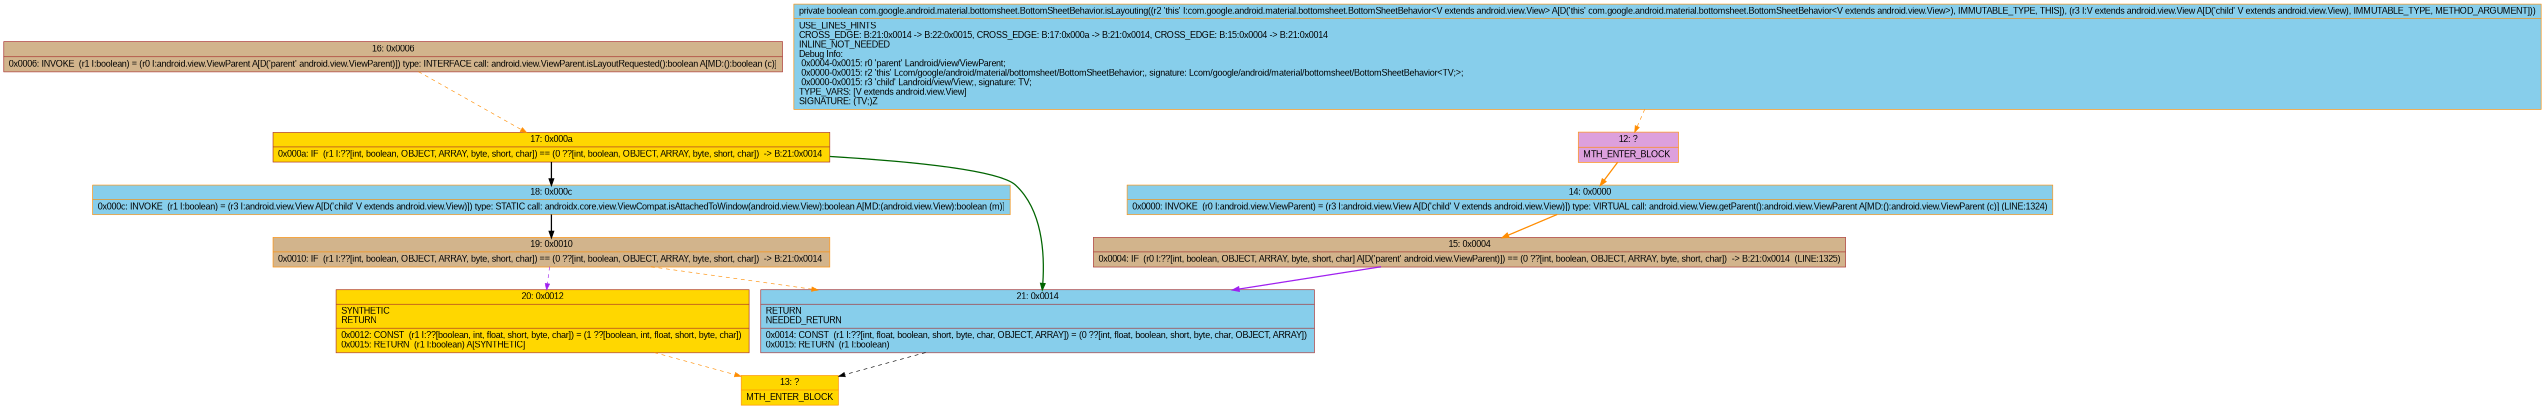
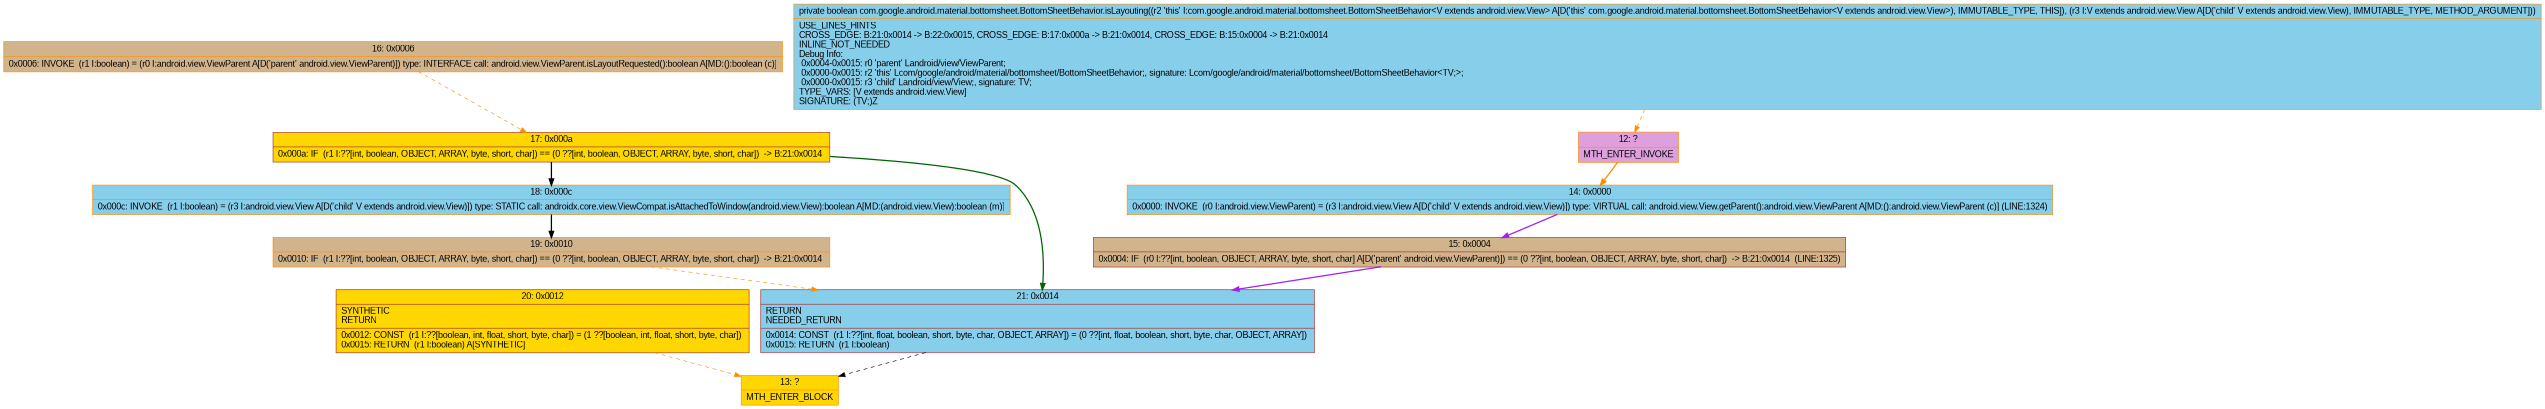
node "16: 0x0006": color brown -> darkorange
node "12: ?": text "MTH_ENTER_BLOCK" -> "MTH_ENTER_INVOKE"
edge "14: 0x0000" -> "15: 0x0004": color darkorange -> purple
edge "19: 0x0010" -> "20: 0x0012": removed
